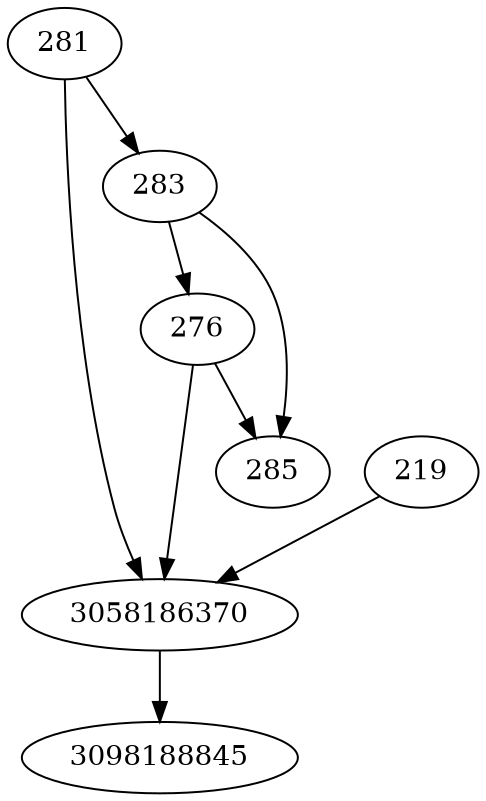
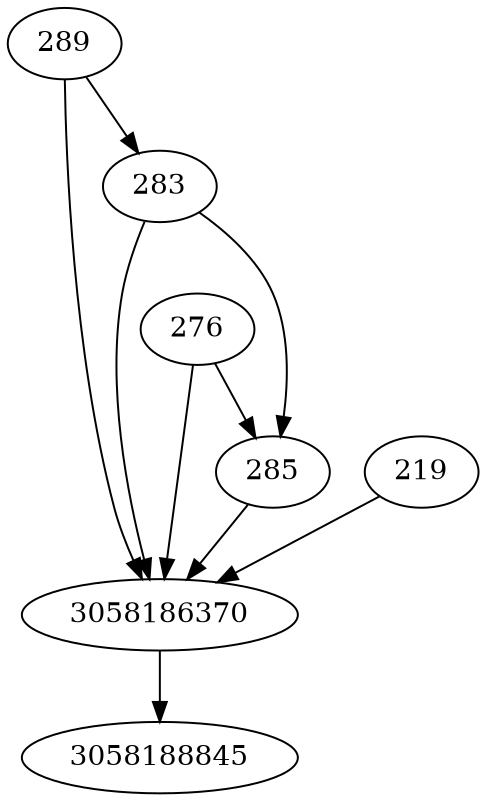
node "281": label "281" -> "289"
edge "283" -> "276": now "283" -> "3058186370"
edge "285" -> "3058186370": added
node "3098188845": label "3098188845" -> "3058188845"
